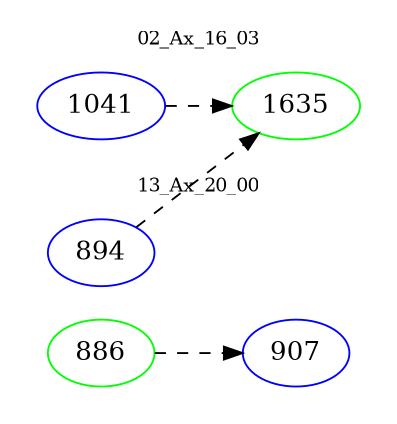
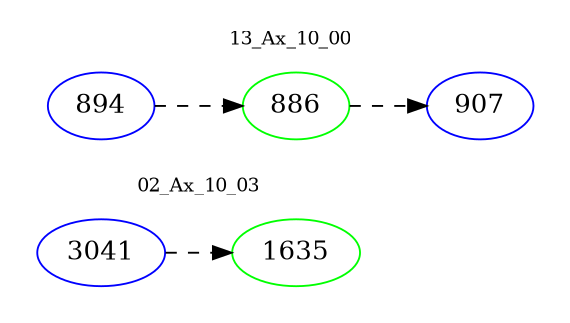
cluster "02_Ax_16_03": label "02_Ax_16_03" -> "02_Ax_10_03"
node "1041": label "1041" -> "3041"
edge "894" -> "1635": now "894" -> "886"
cluster "13_Ax_20_00": label "13_Ax_20_00" -> "13_Ax_10_00"
